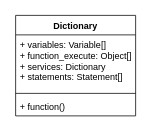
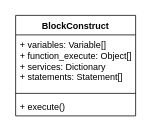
node "Dictionary": label "Dictionary" -> "BlockConstruct"
node "+ function()": label "+ function()" -> "+ execute()"
